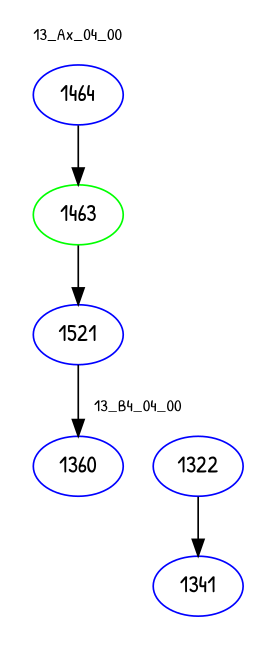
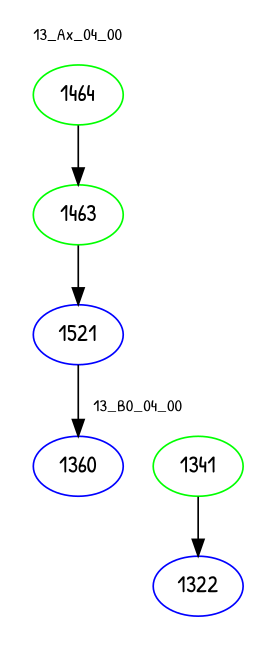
node "1464": color blue -> green
cluster "13_B4_04_00": label "13_B4_04_00" -> "13_B0_04_00"
edge "1322" -> "1341": reversed
node "1341": color blue -> green
